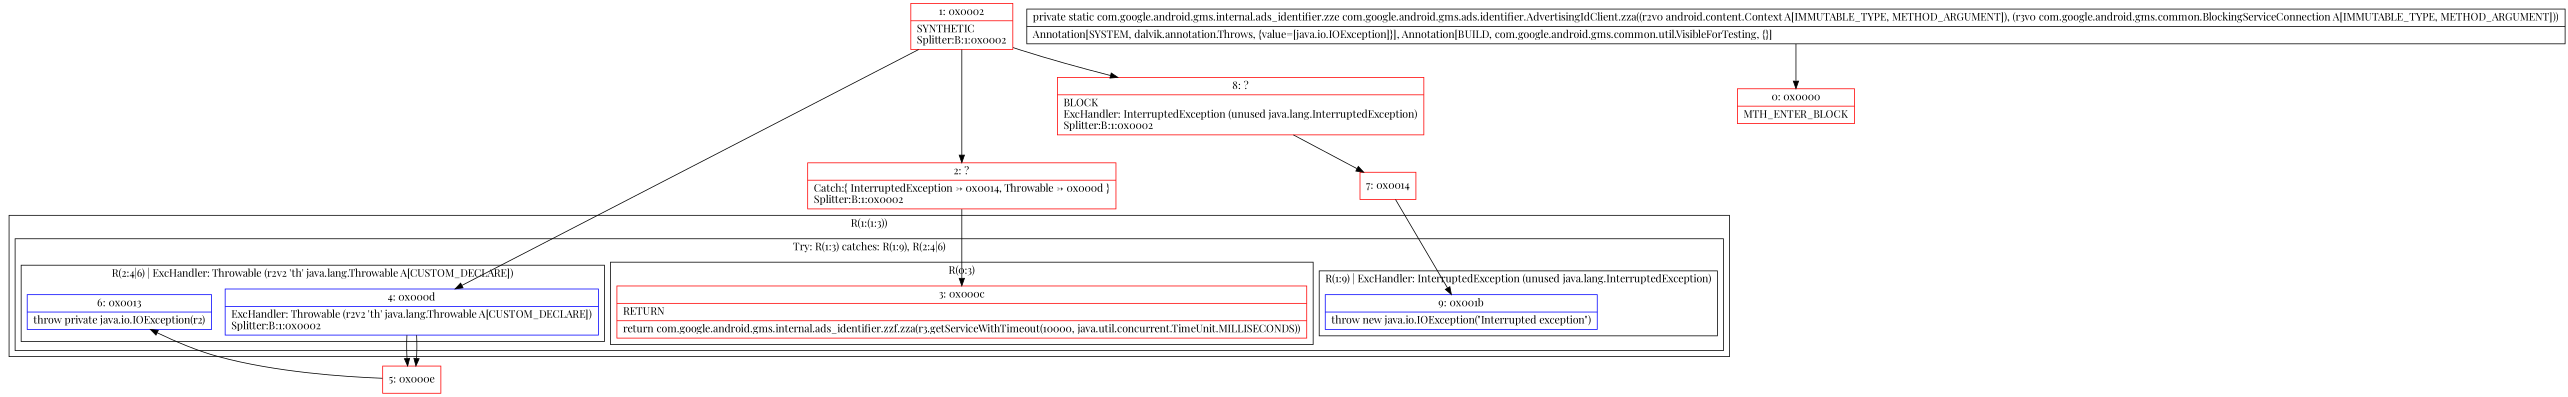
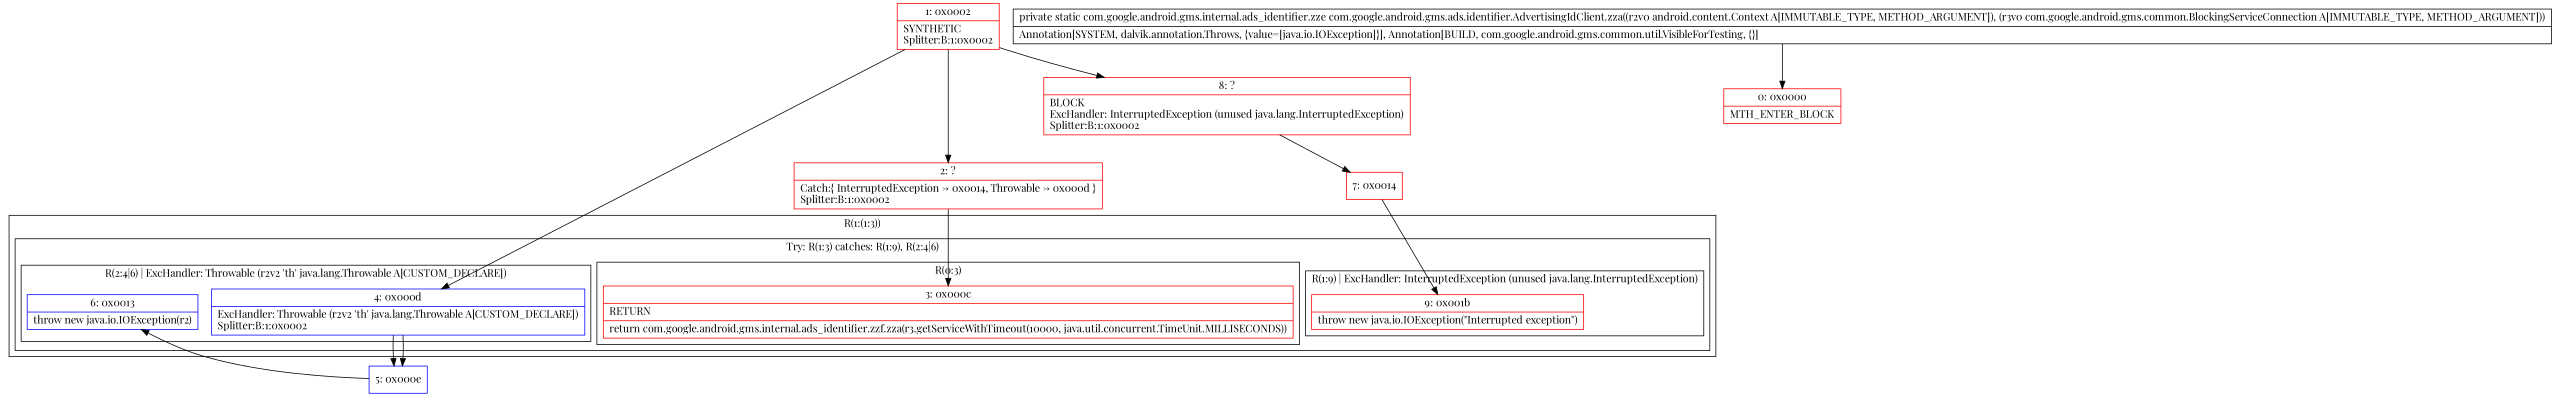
node "9: 0x001b": color blue -> red
node "6: 0x0013": text "throw private java.io.IOException(r2)" -> "throw new java.io.IOException(r2)"
node "5: 0x000e": color red -> blue
